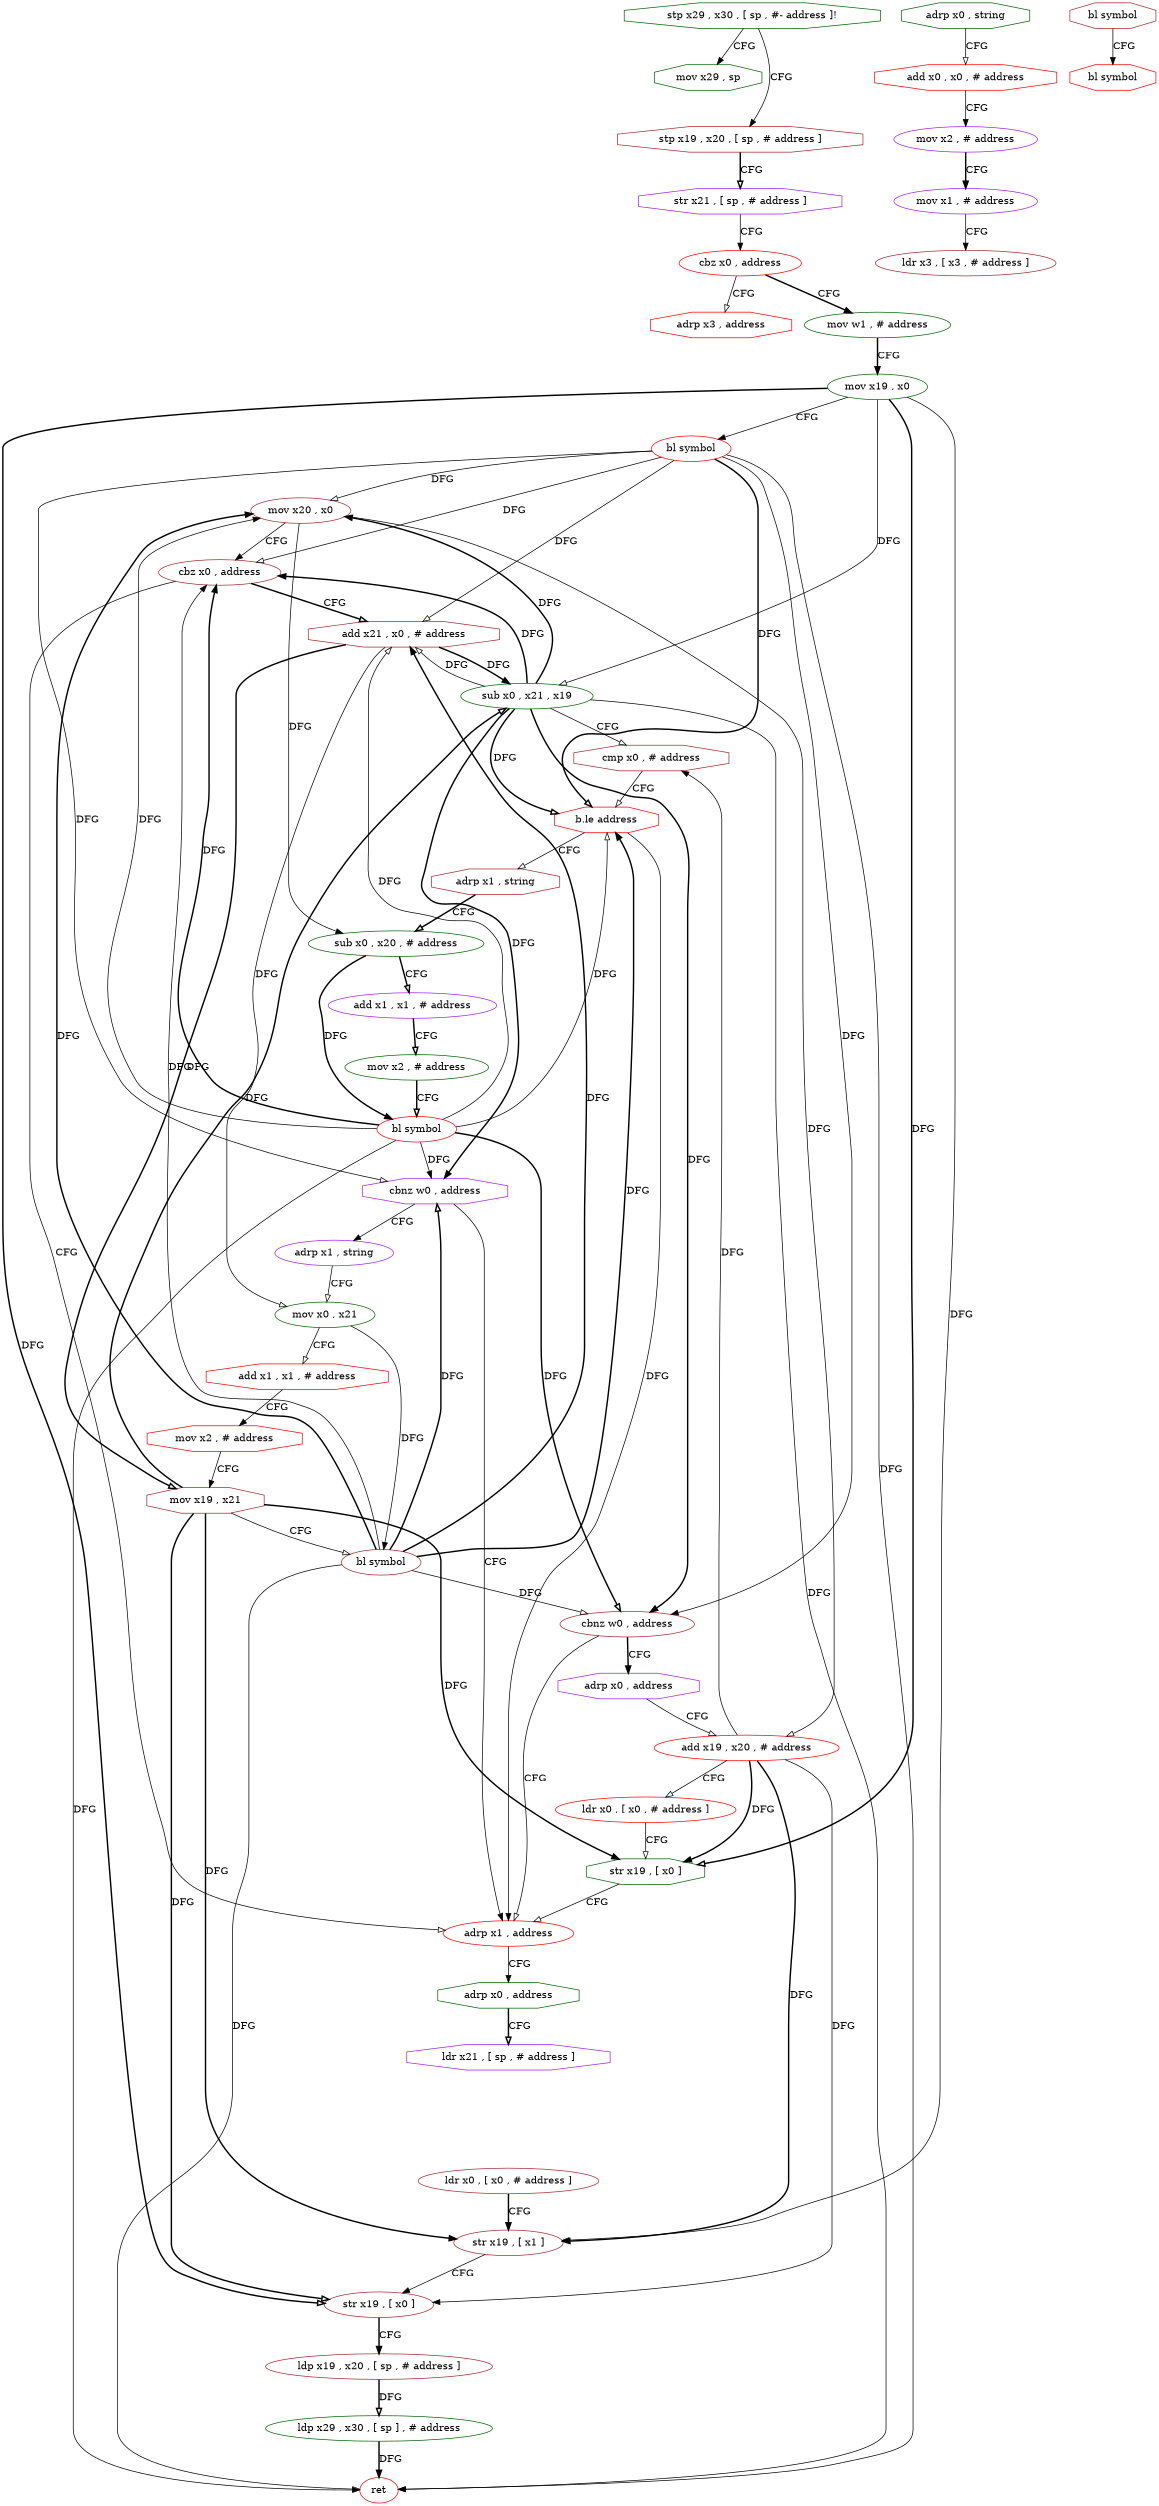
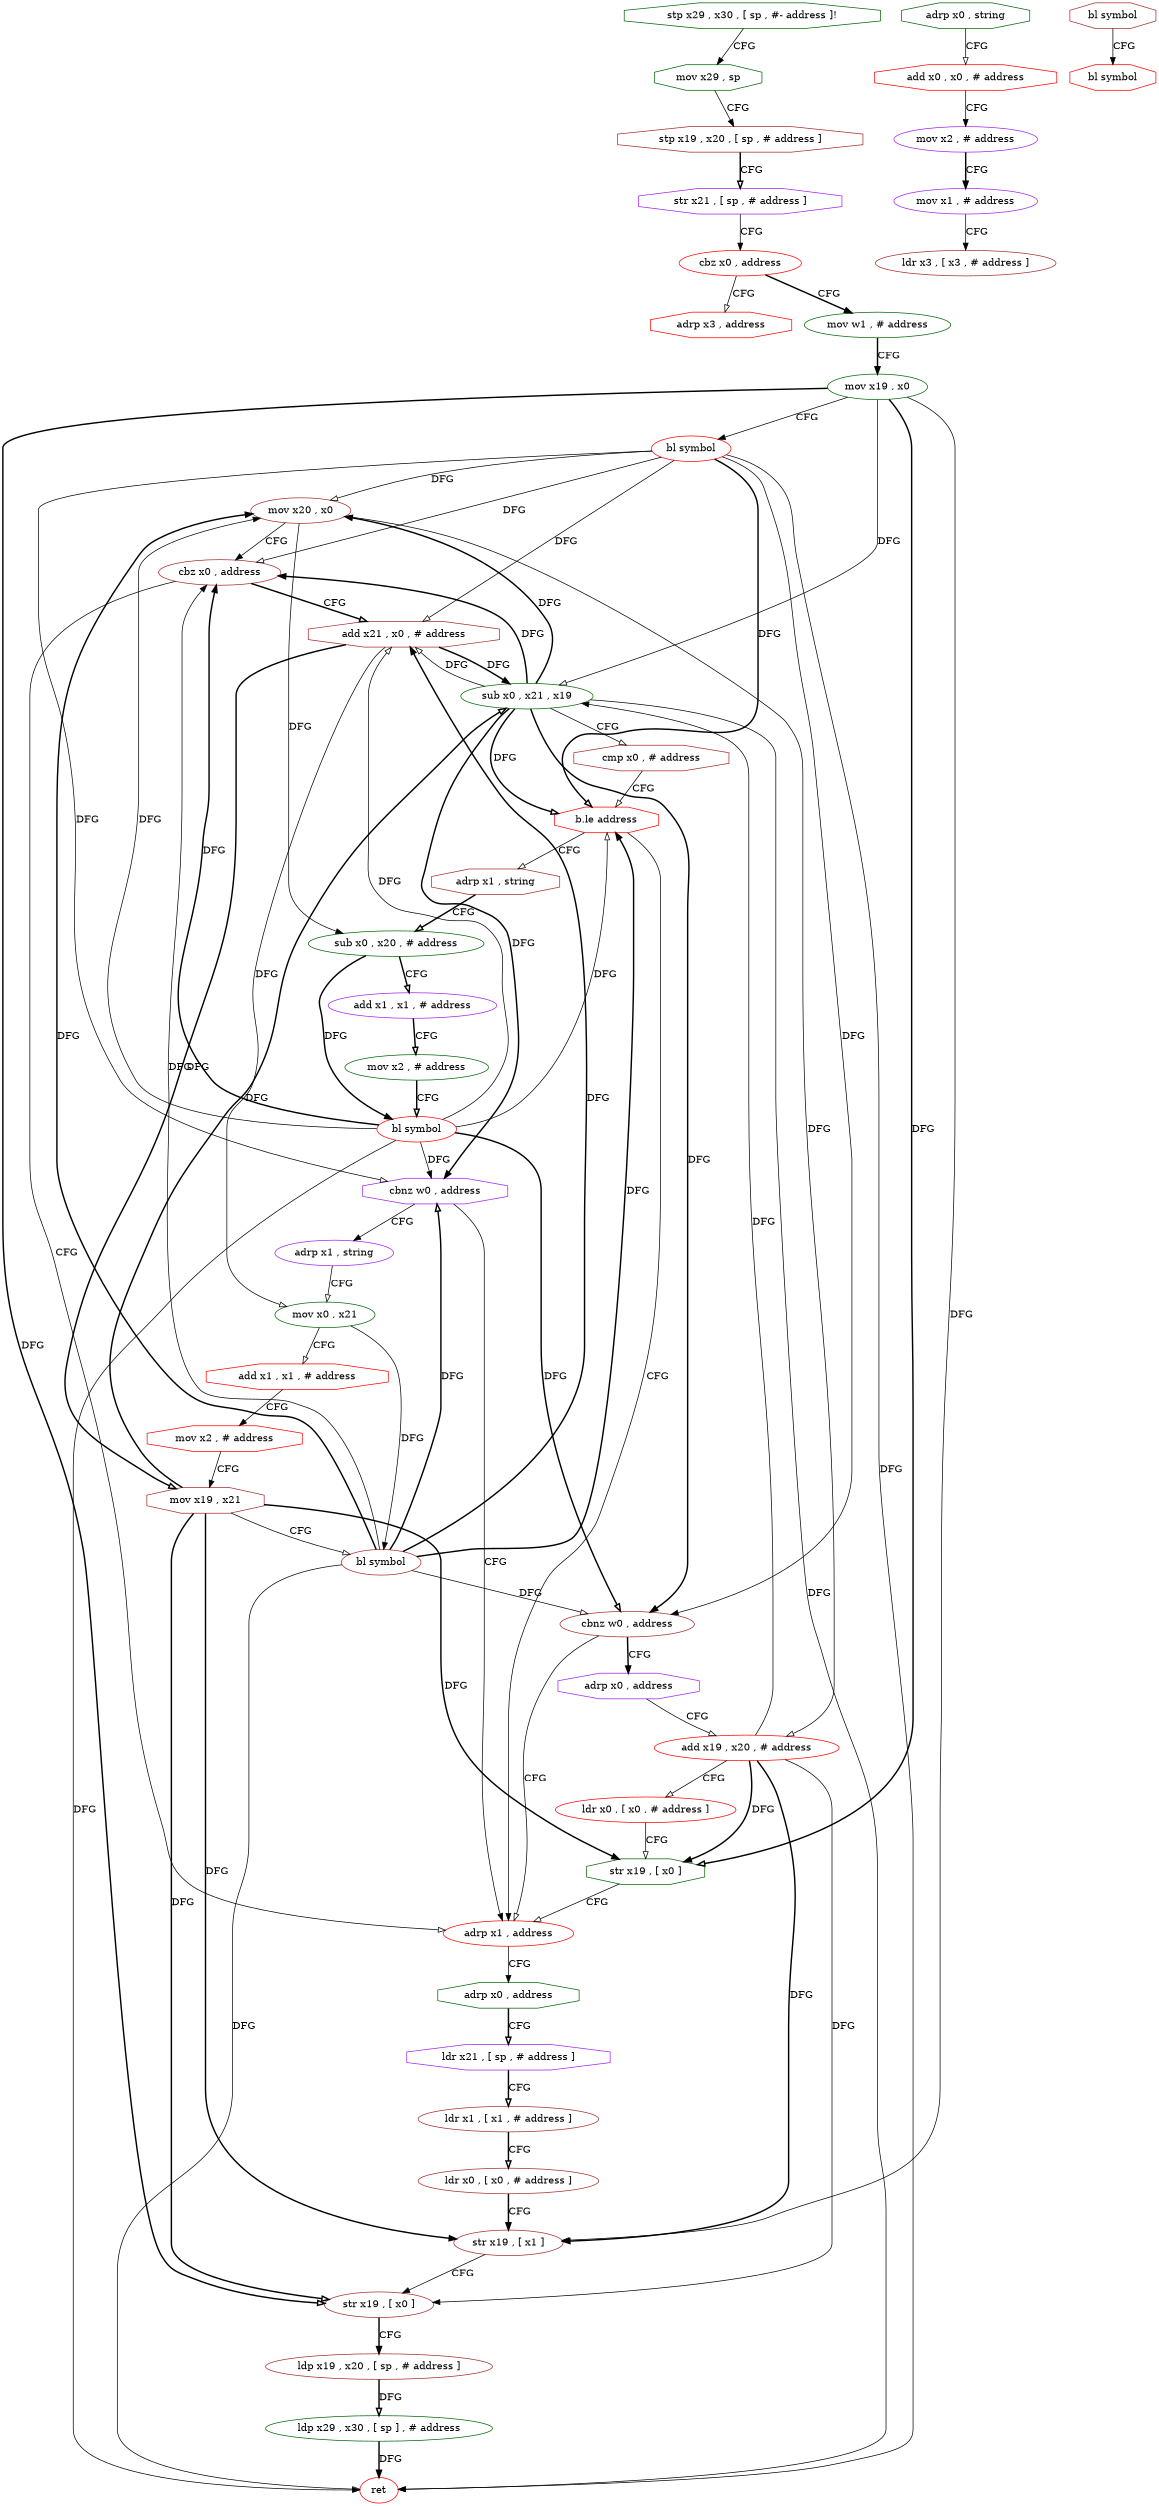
edge "stp x29 , x30 , [ sp , #- address ]!" -> "stp x19 , x20 , [ sp , # address ]": now "mov x29 , sp" -> "stp x19 , x20 , [ sp , # address ]"
edge "add x19 , x20 , # address" -> "cmp x0 , # address": now "add x19 , x20 , # address" -> "sub x0 , x21 , x19"
edge "b.le address" -> "adrp x1 , address": label "DFG" -> "CFG"
node "ldr x1 , [ x1 , # address ]": added
